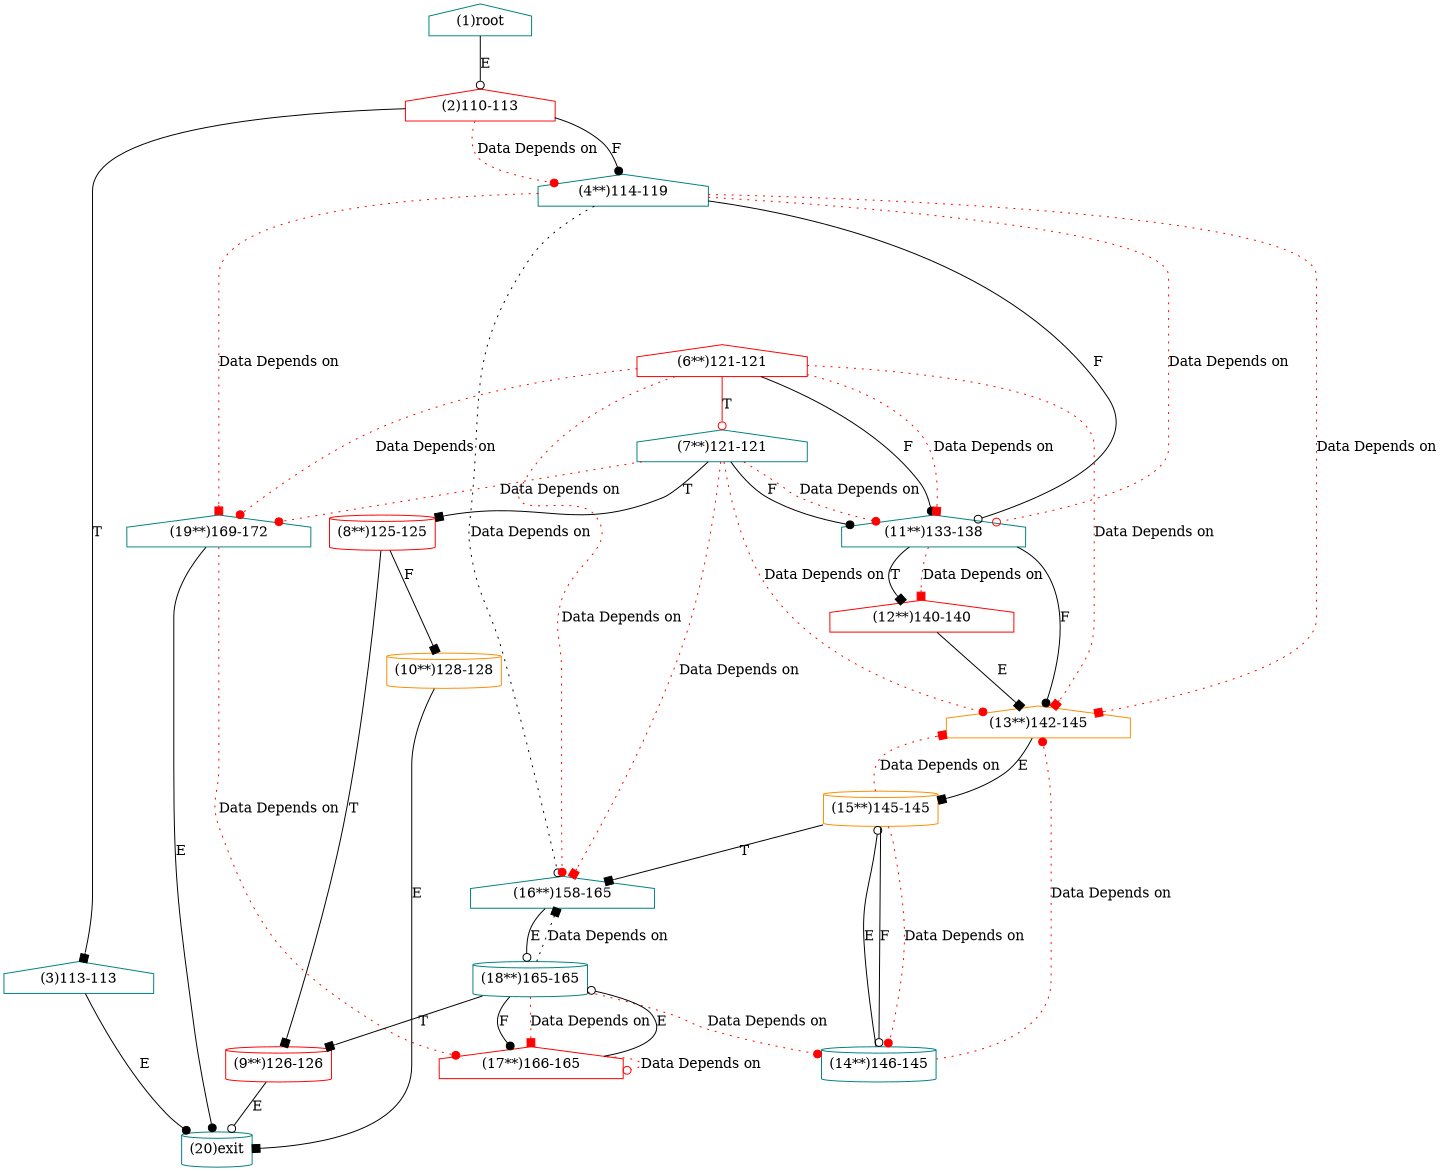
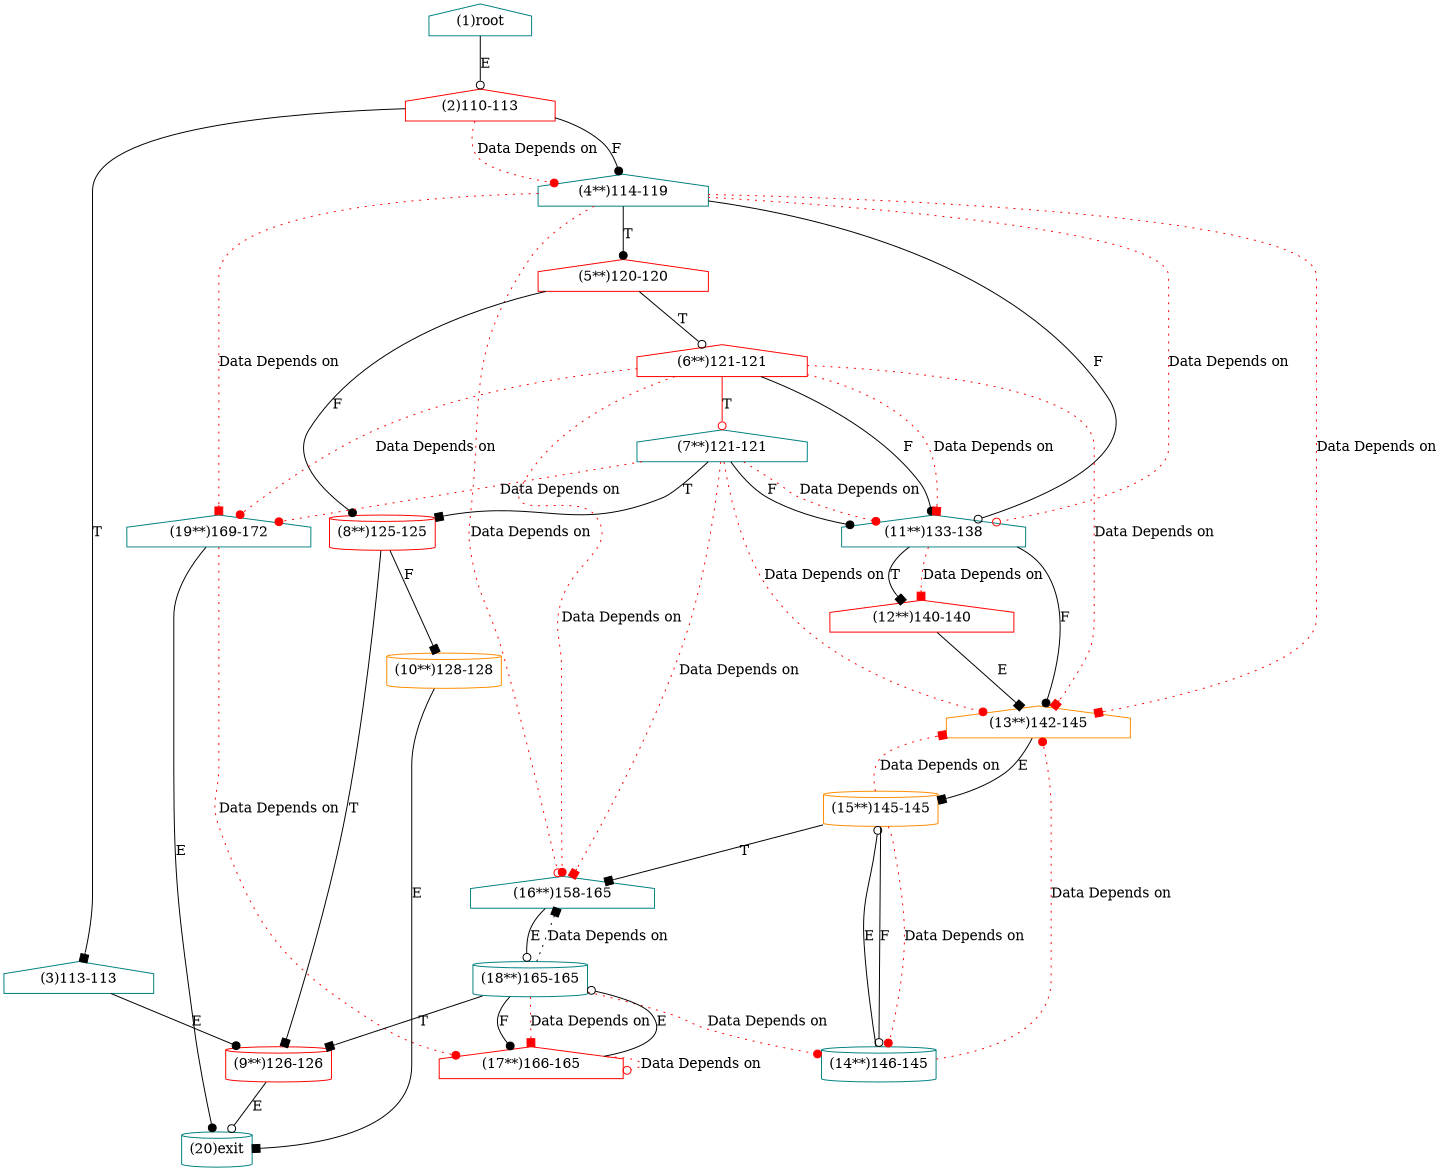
node "(5**)120-120": added
edge "(4**)114-119" -> "(16**)158-165": color black -> red
edge "(3)113-113" -> "(20)exit": now "(3)113-113" -> "(9**)126-126"
